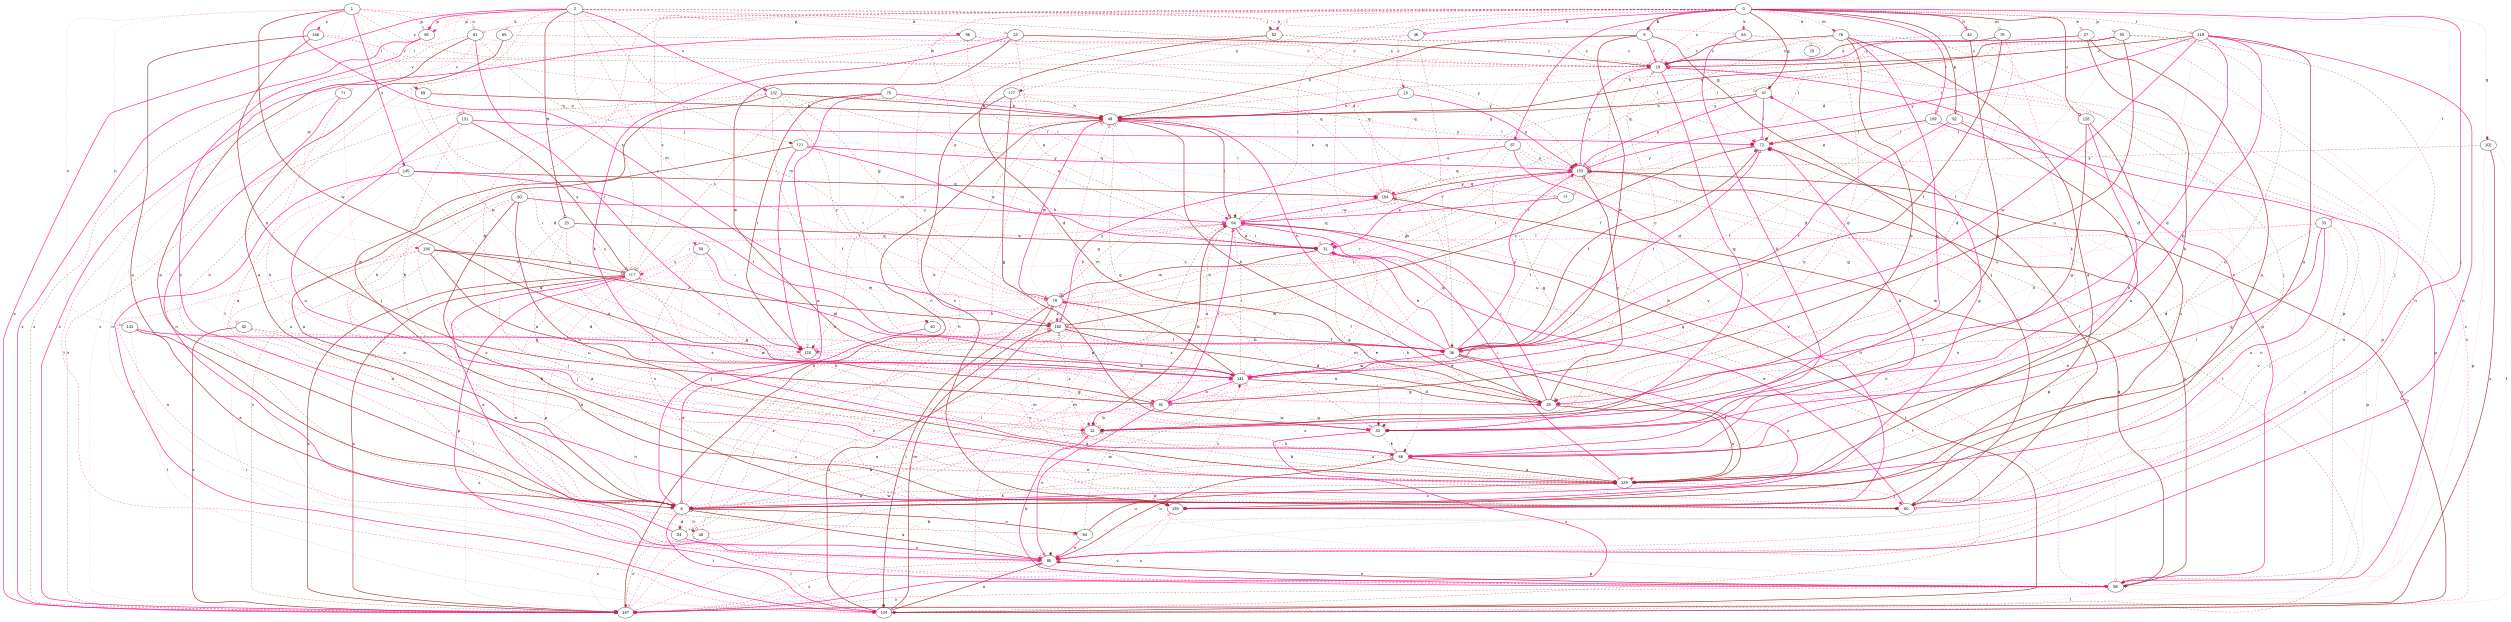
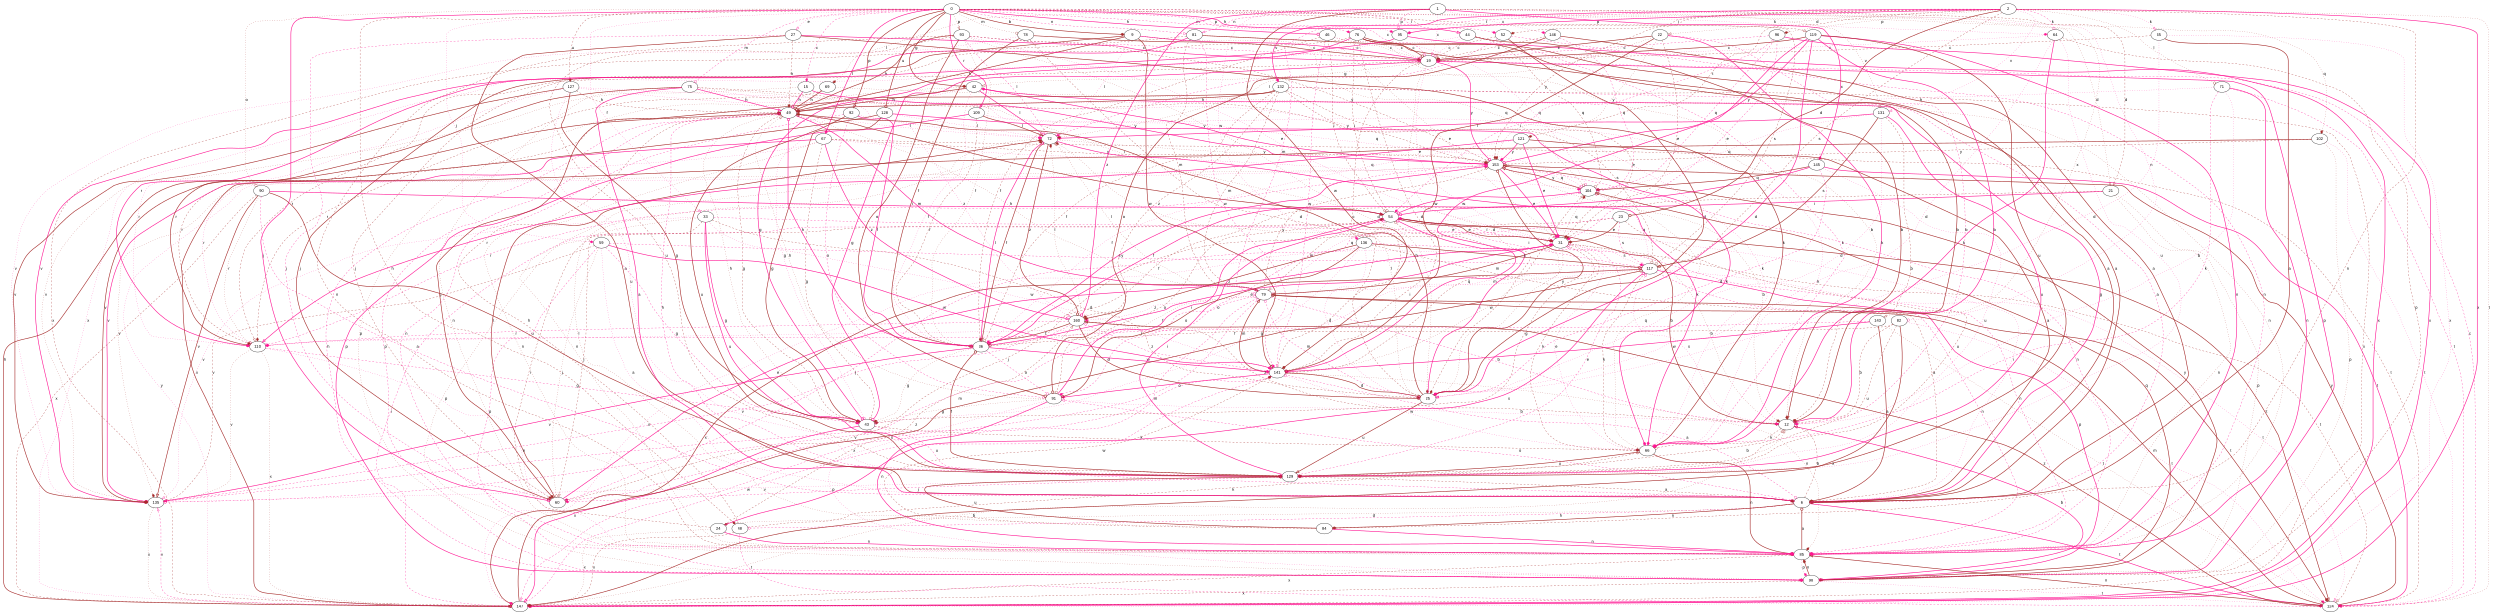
node "29": removed
node "40": removed
